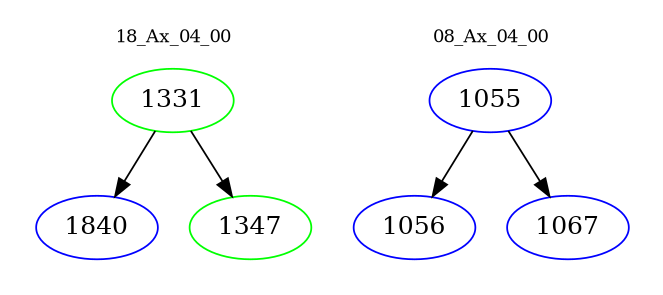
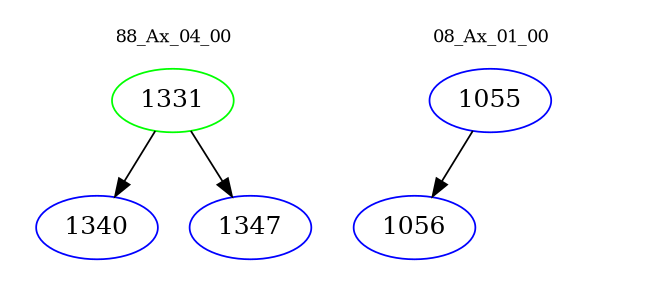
cluster "18_Ax_04_00": label "18_Ax_04_00" -> "88_Ax_04_00"
cluster "08_Ax_04_00": label "08_Ax_04_00" -> "08_Ax_01_00"
node "1840": label "1840" -> "1340"
node "1347": color green -> blue
node "1067": removed
